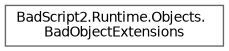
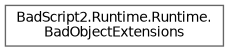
node "BadScript2.Runtime.Objects. BadObjectExtensions": label "BadScript2.Runtime.Objects. BadObjectExtensions" -> "BadScript2.Runtime.Runtime. BadObjectExtensions"
